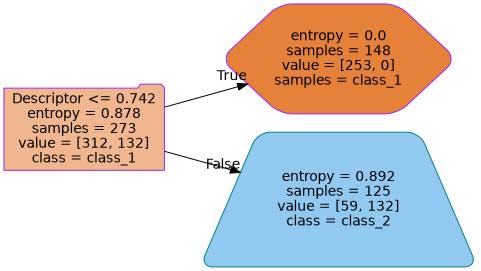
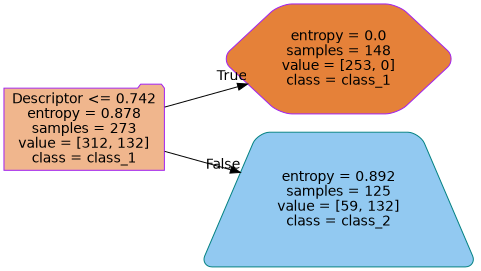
node "entropy = 0.0 samples = 148 value = [253, 0] samples = class_1": label "entropy = 0.0 samples = 148 value = [253, 0] samples = class_1" -> "entropy = 0.0 samples = 148 value = [253, 0] class = class_1"
